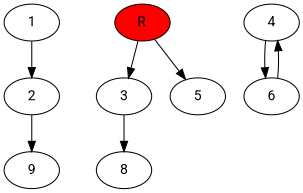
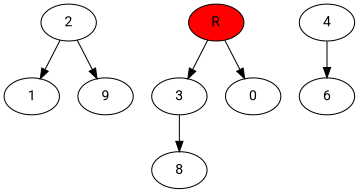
edge "1" -> "2": reversed
edge "6" -> "4": removed
node "5": label "5" -> "0"
